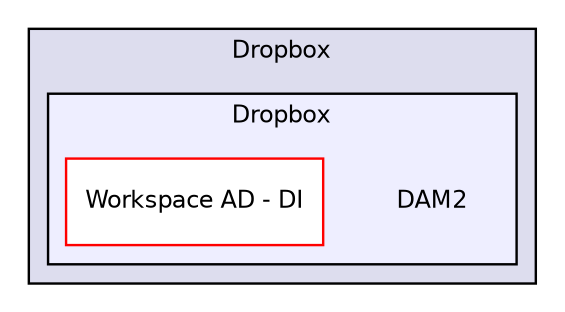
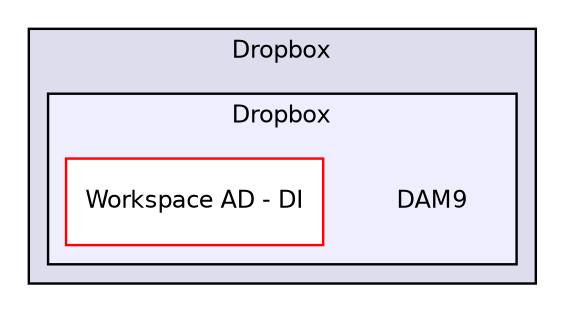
node "DAM2": label "DAM2" -> "DAM9"
